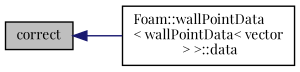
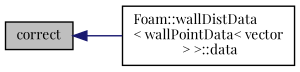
node "Foam::wallPointData < wallPointData< vector > >::data": label "Foam::wallPointData < wallPointData< vector > >::data" -> "Foam::wallDistData < wallPointData< vector > >::data"
